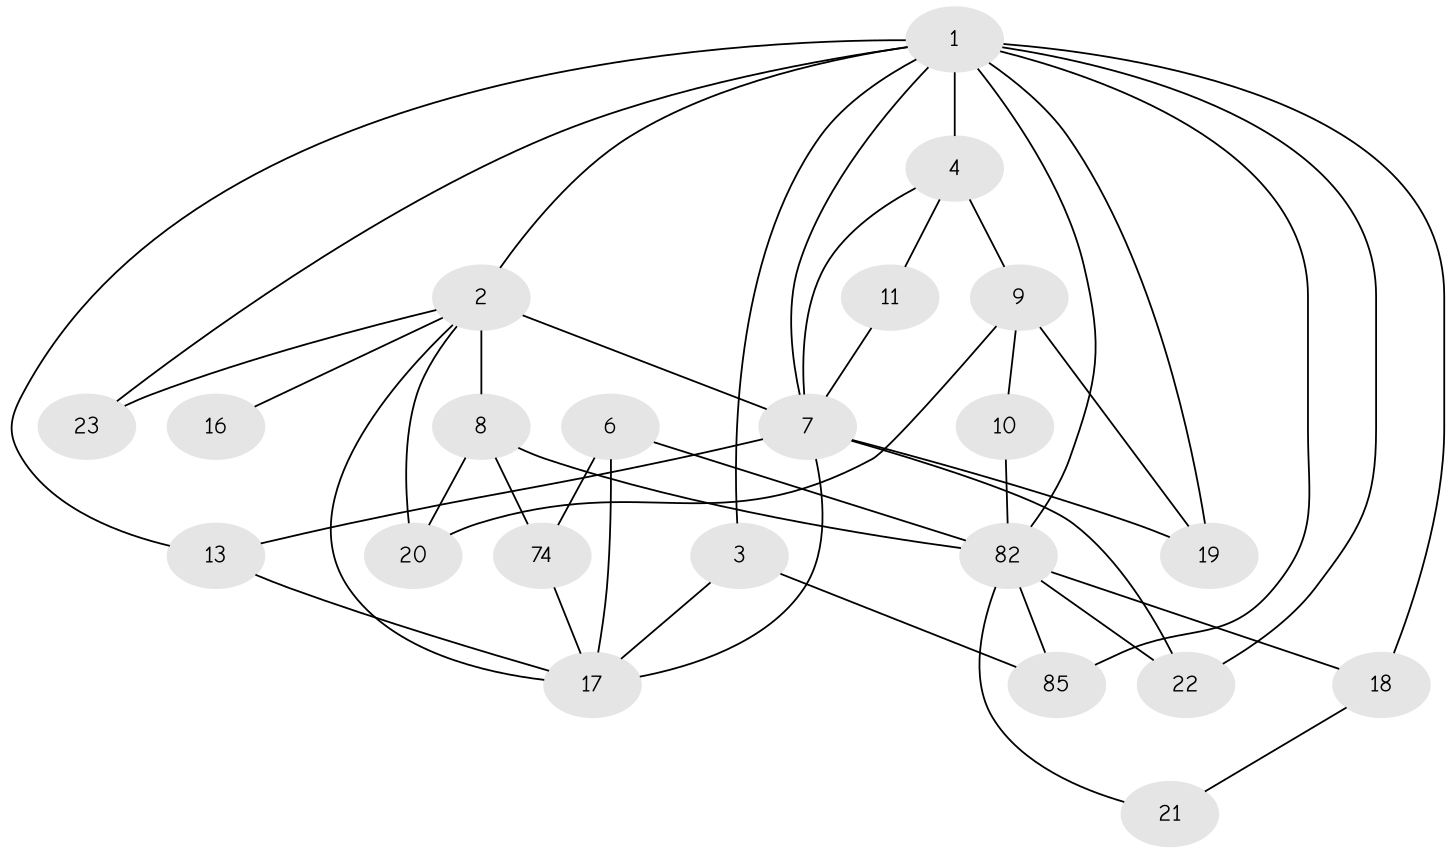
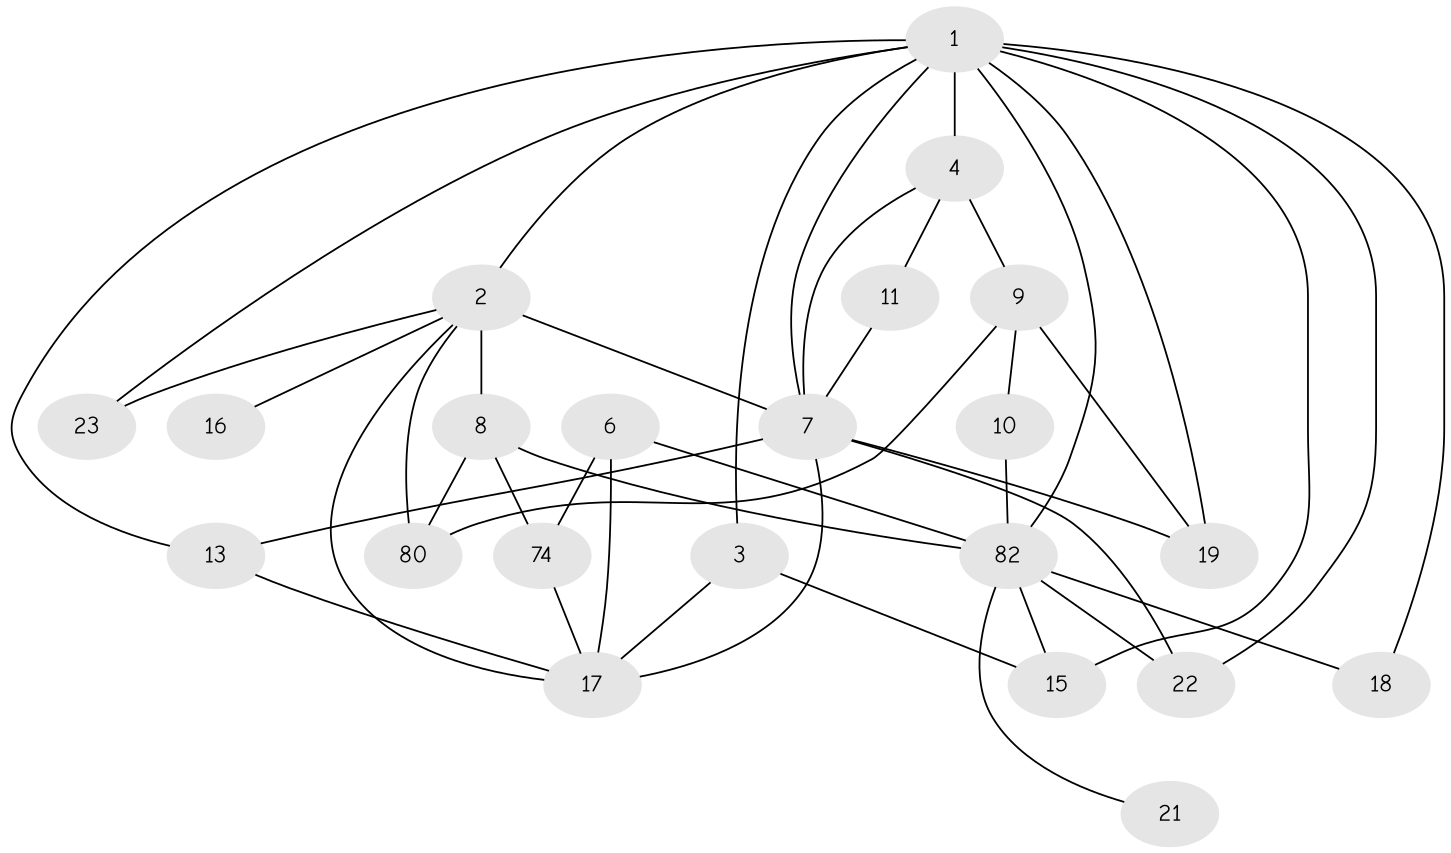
node "20": label "20" -> "80"
node "85": label "85" -> "15"
edge "18" -- "21": removed
